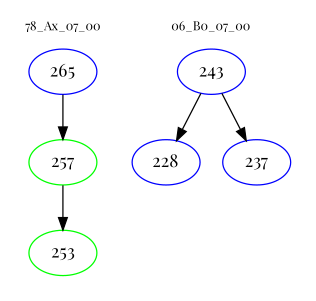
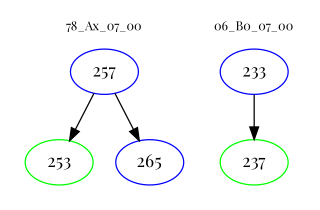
node "243": label "243" -> "233"
edge "265" -> "257": reversed
node "257": color green -> blue
node "228": removed
node "237": color blue -> green
